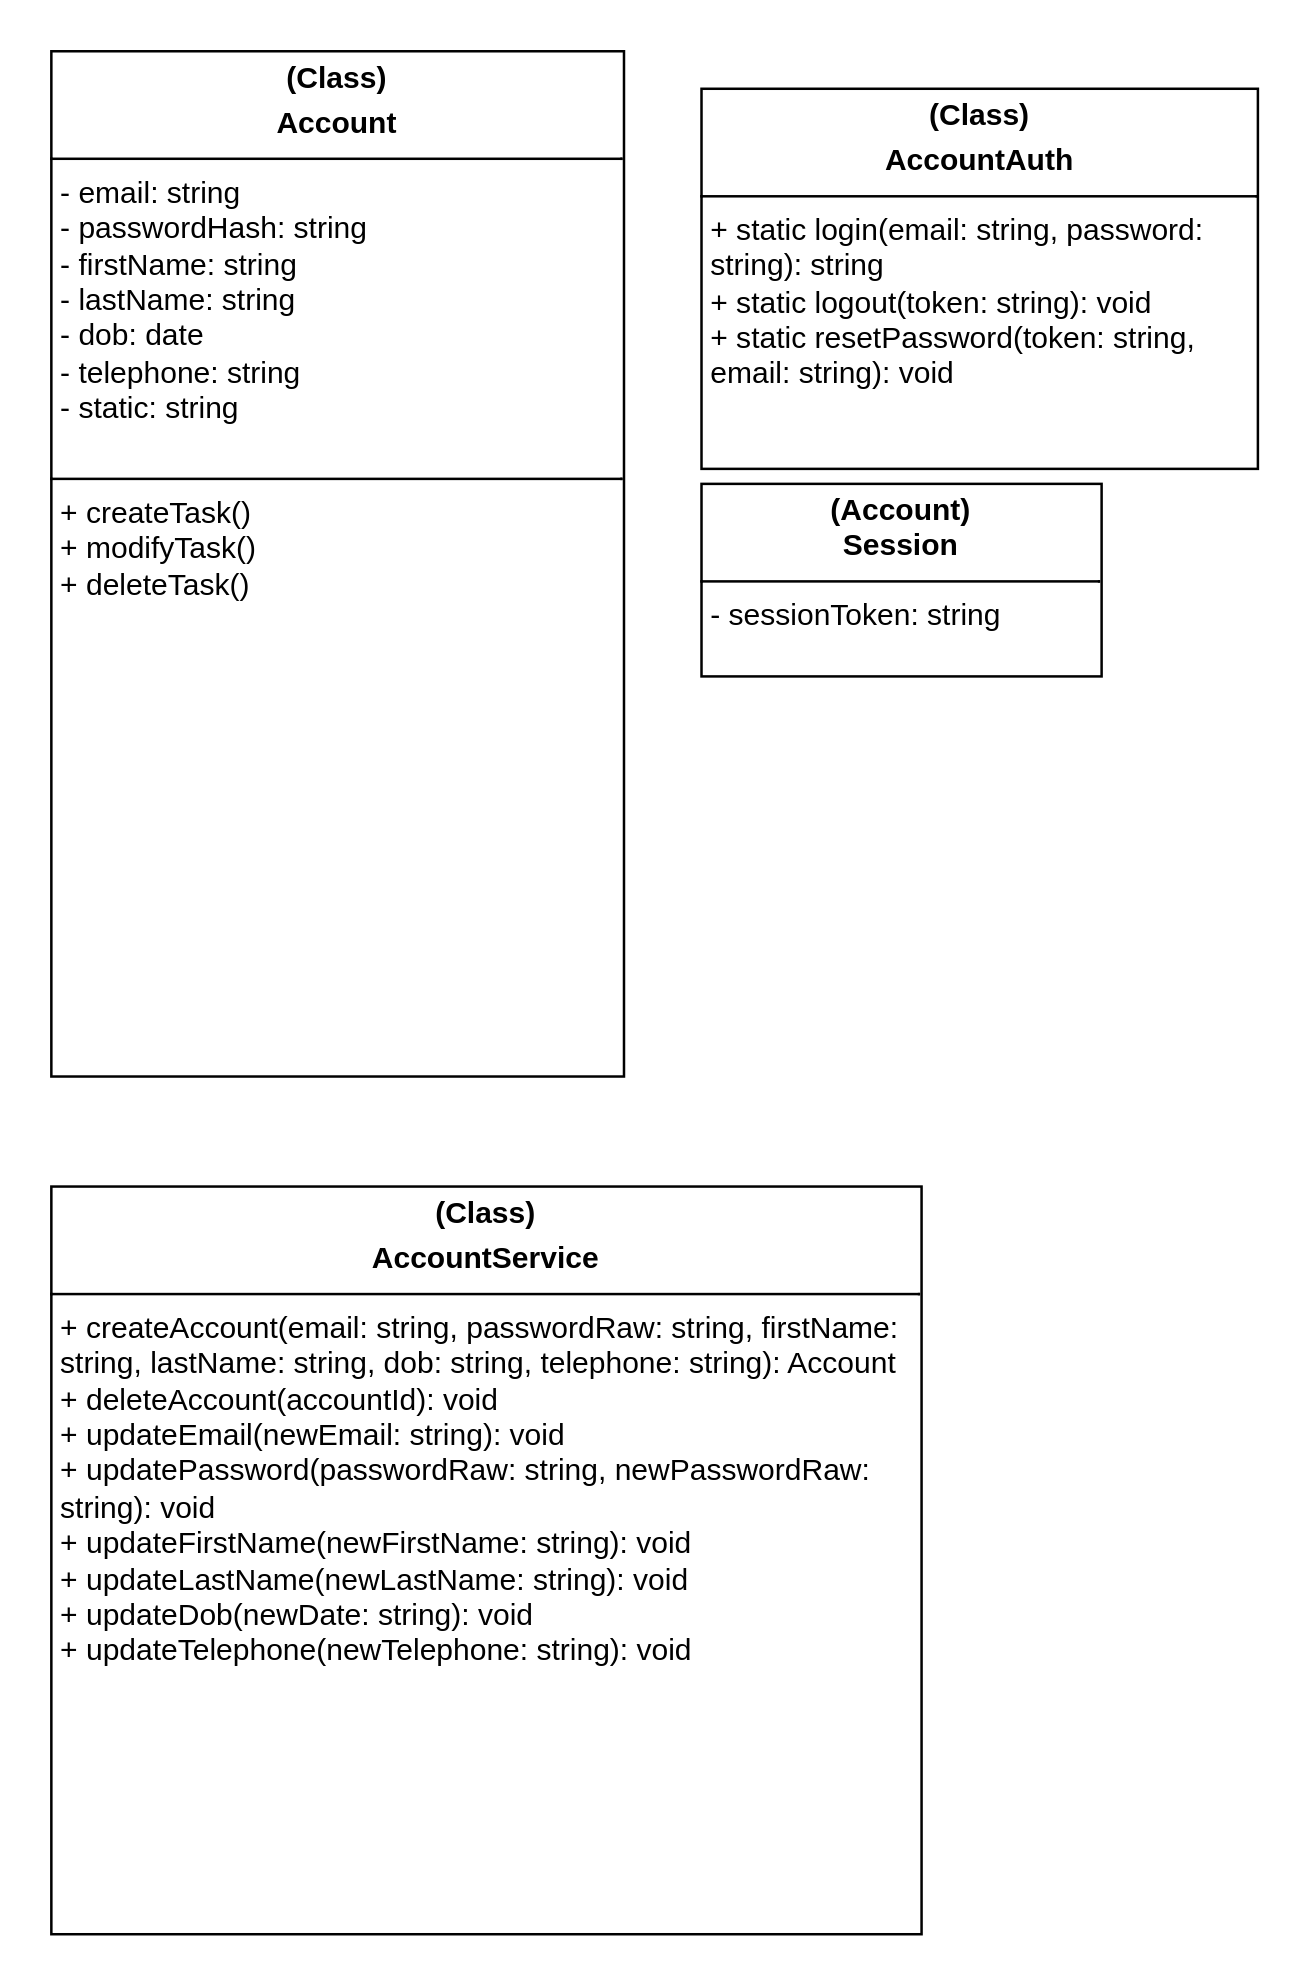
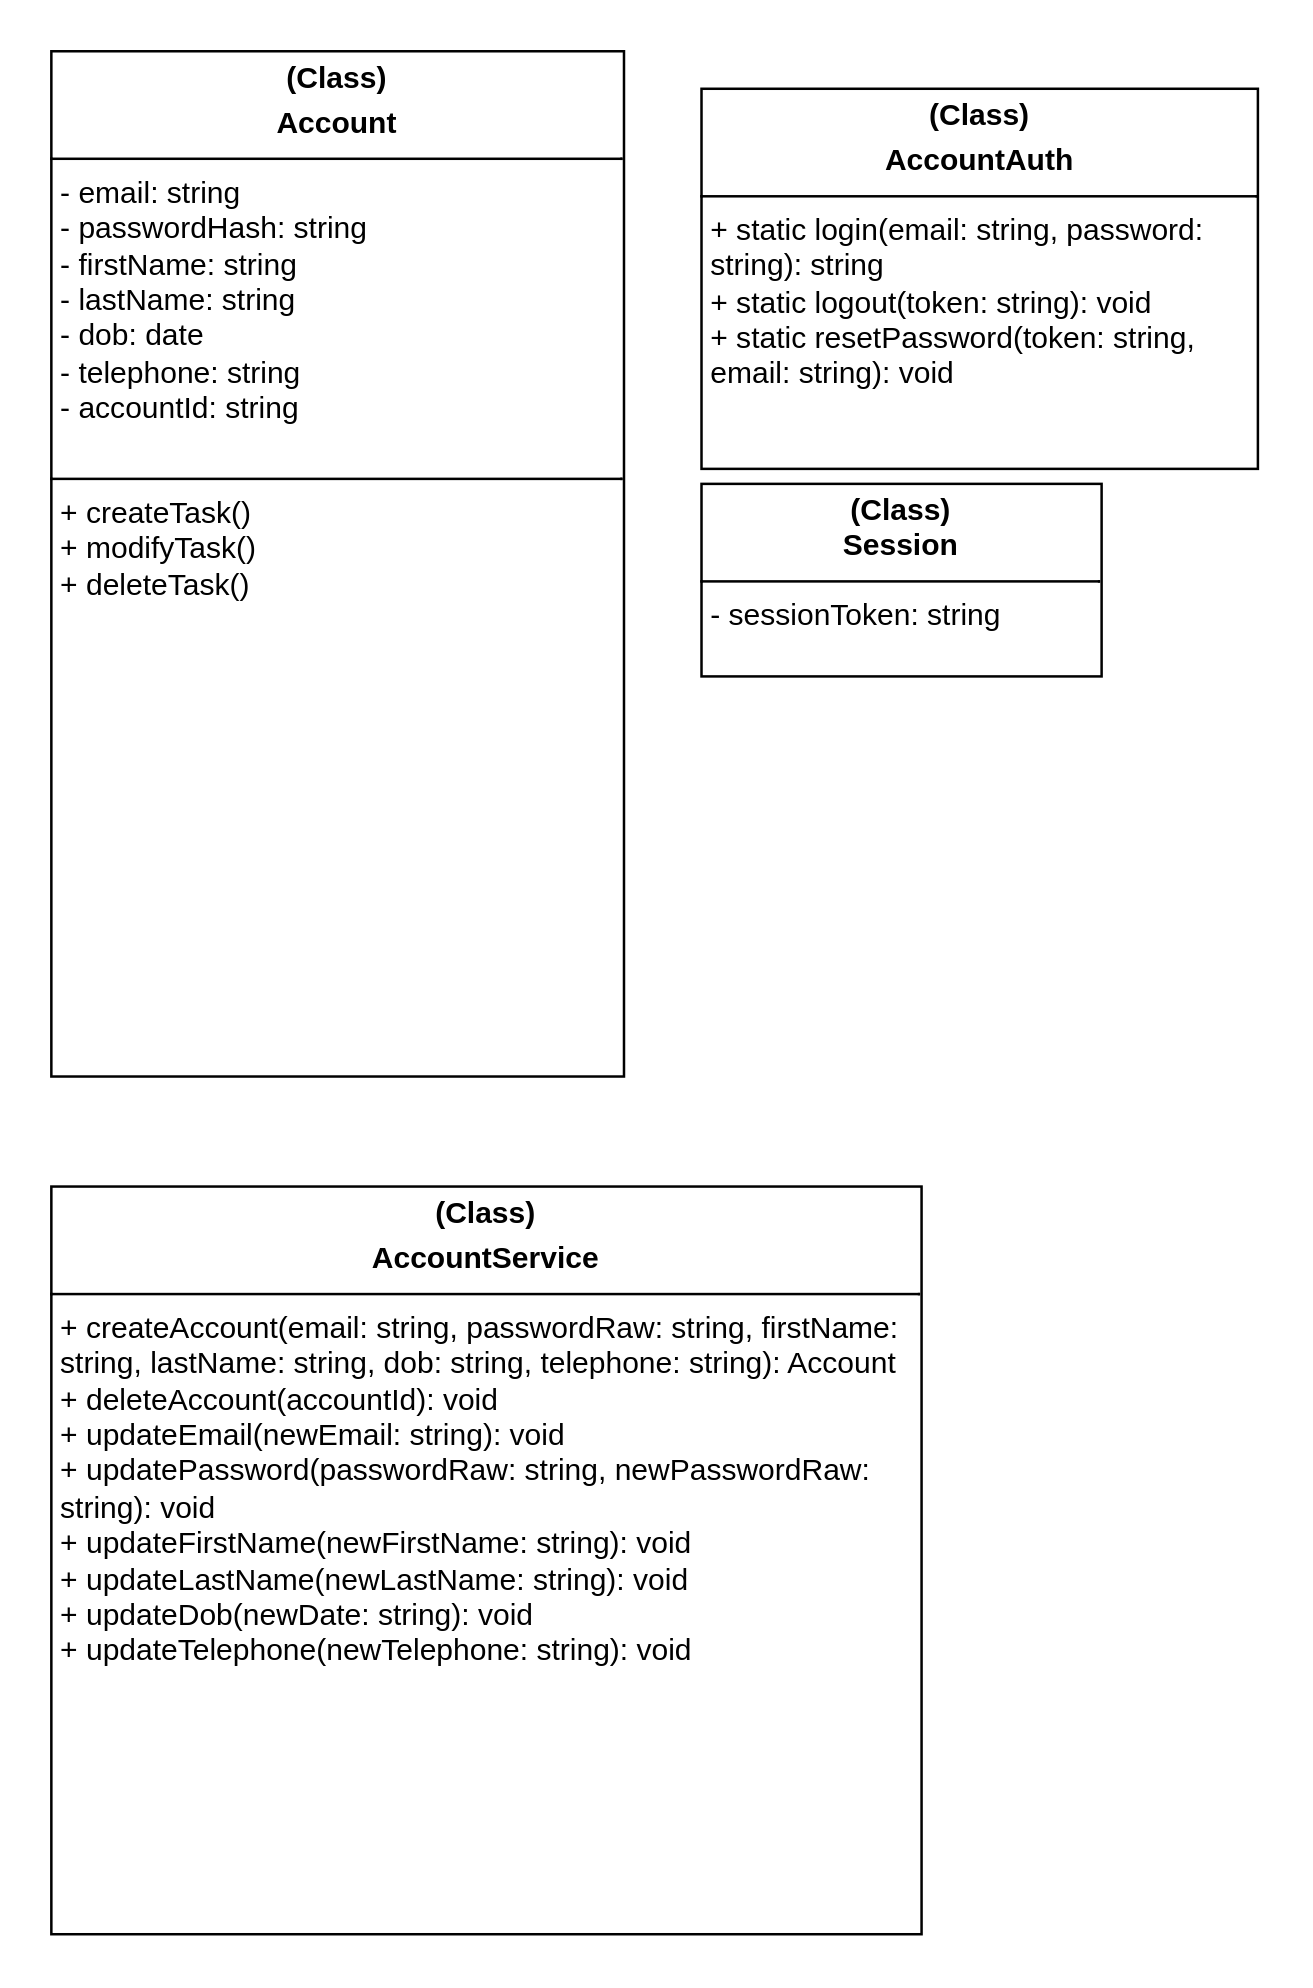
node "(Class) Account - email: string - passwordHash: string - firstName: string - lastName: string - dob: date - telephone: string - static: string + createTask() + modifyTask() + deleteTask()": label "(Class) Account - email: string - passwordHash: string - firstName: string - lastName: string - dob: date - telephone: string - static: string + createTask() + modifyTask() + deleteTask()" -> "(Class) Account - email: string - passwordHash: string - firstName: string - lastName: string - dob: date - telephone: string - accountId: string + createTask() + modifyTask() + deleteTask()"
node "(Account) Session - sessionToken: string": label "(Account) Session - sessionToken: string" -> "(Class) Session - sessionToken: string"
